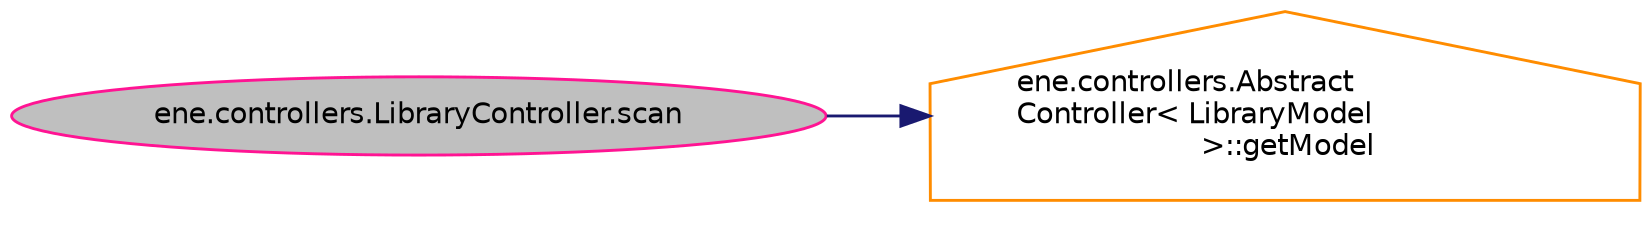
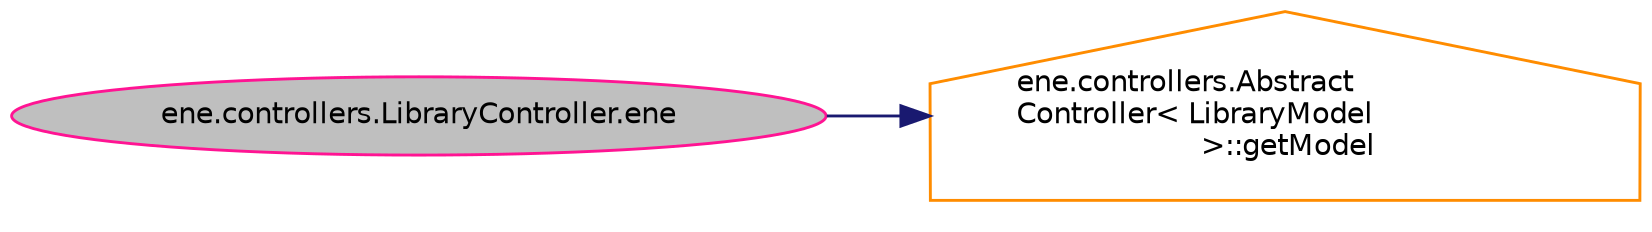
node "ene.controllers.LibraryController.scan": label "ene.controllers.LibraryController.scan" -> "ene.controllers.LibraryController.ene"
